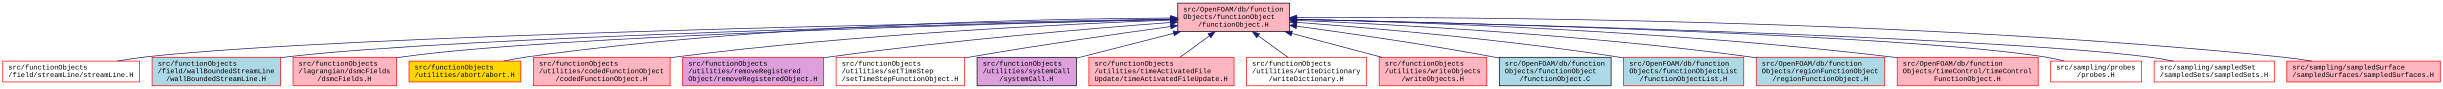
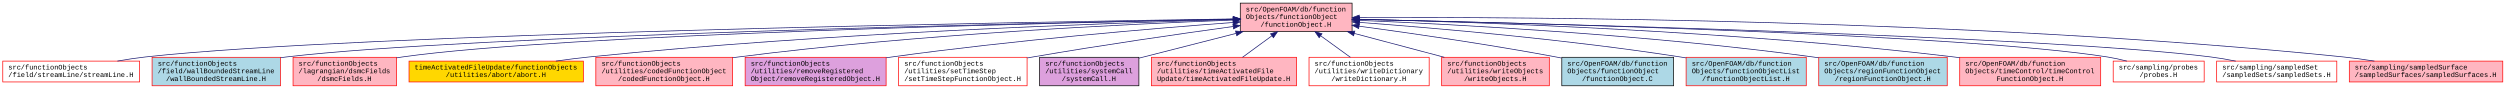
node "src/functionObjects /utilities/abort/abort.H": label "src/functionObjects /utilities/abort/abort.H" -> "timeActivatedFileUpdate/functionObjects /utilities/abort/abort.H"
